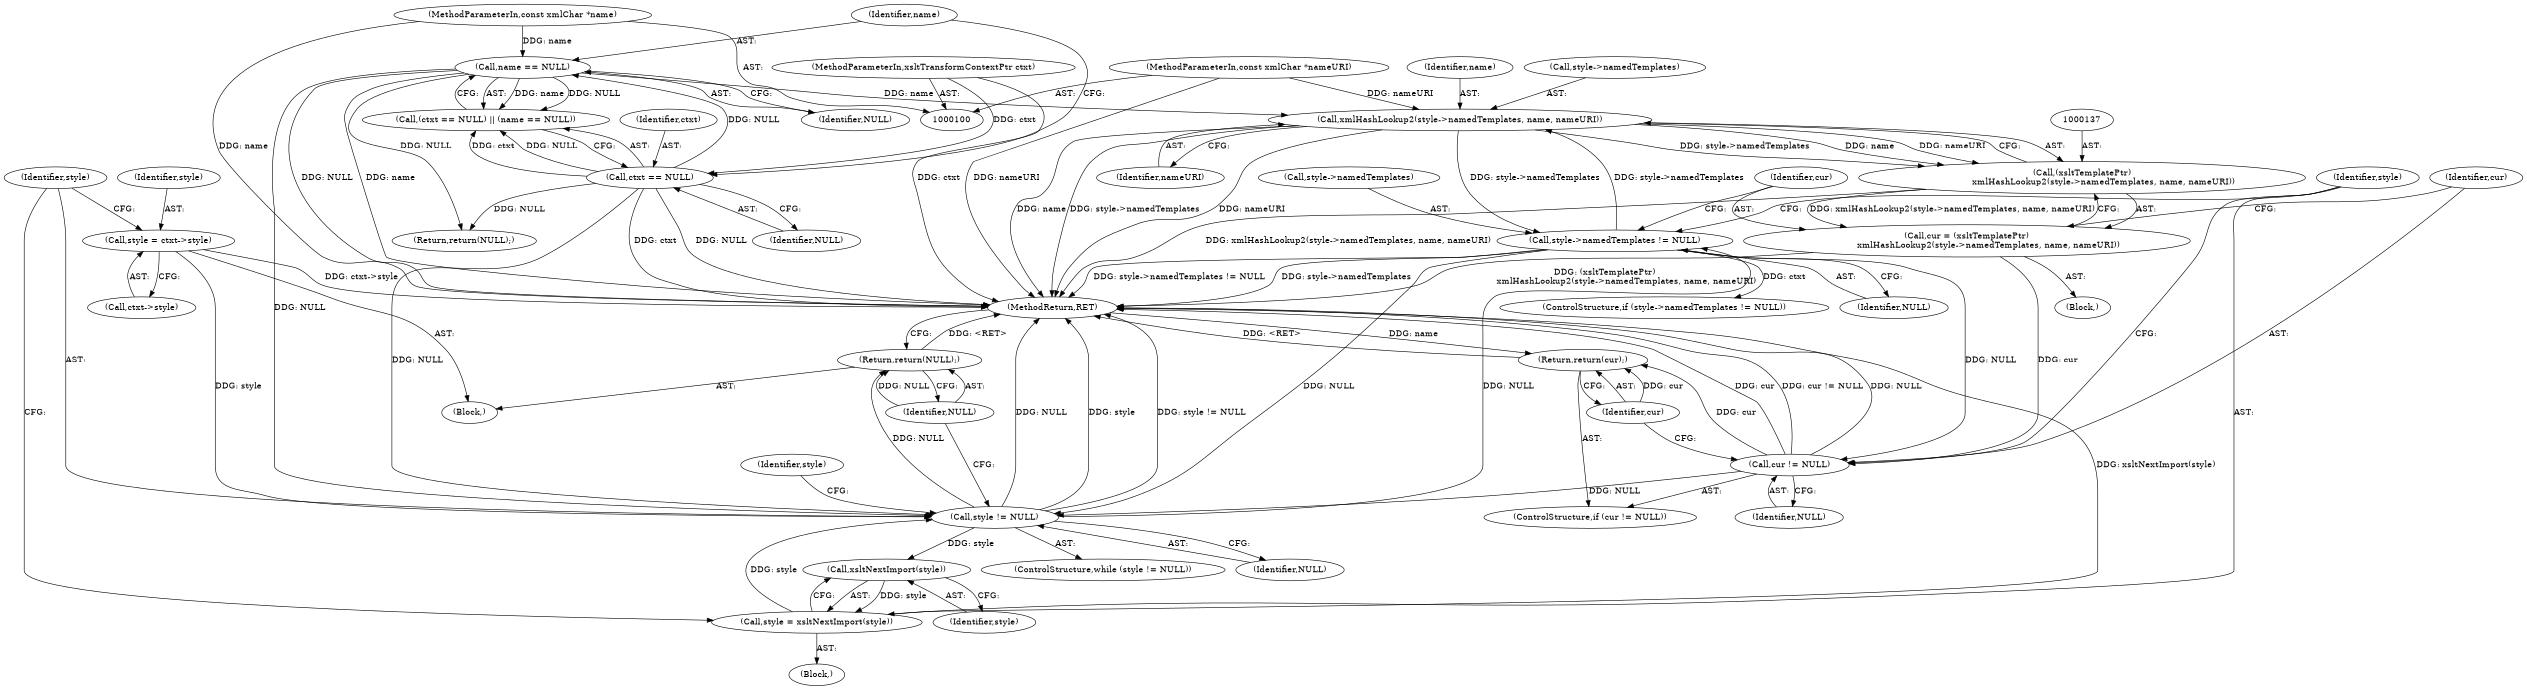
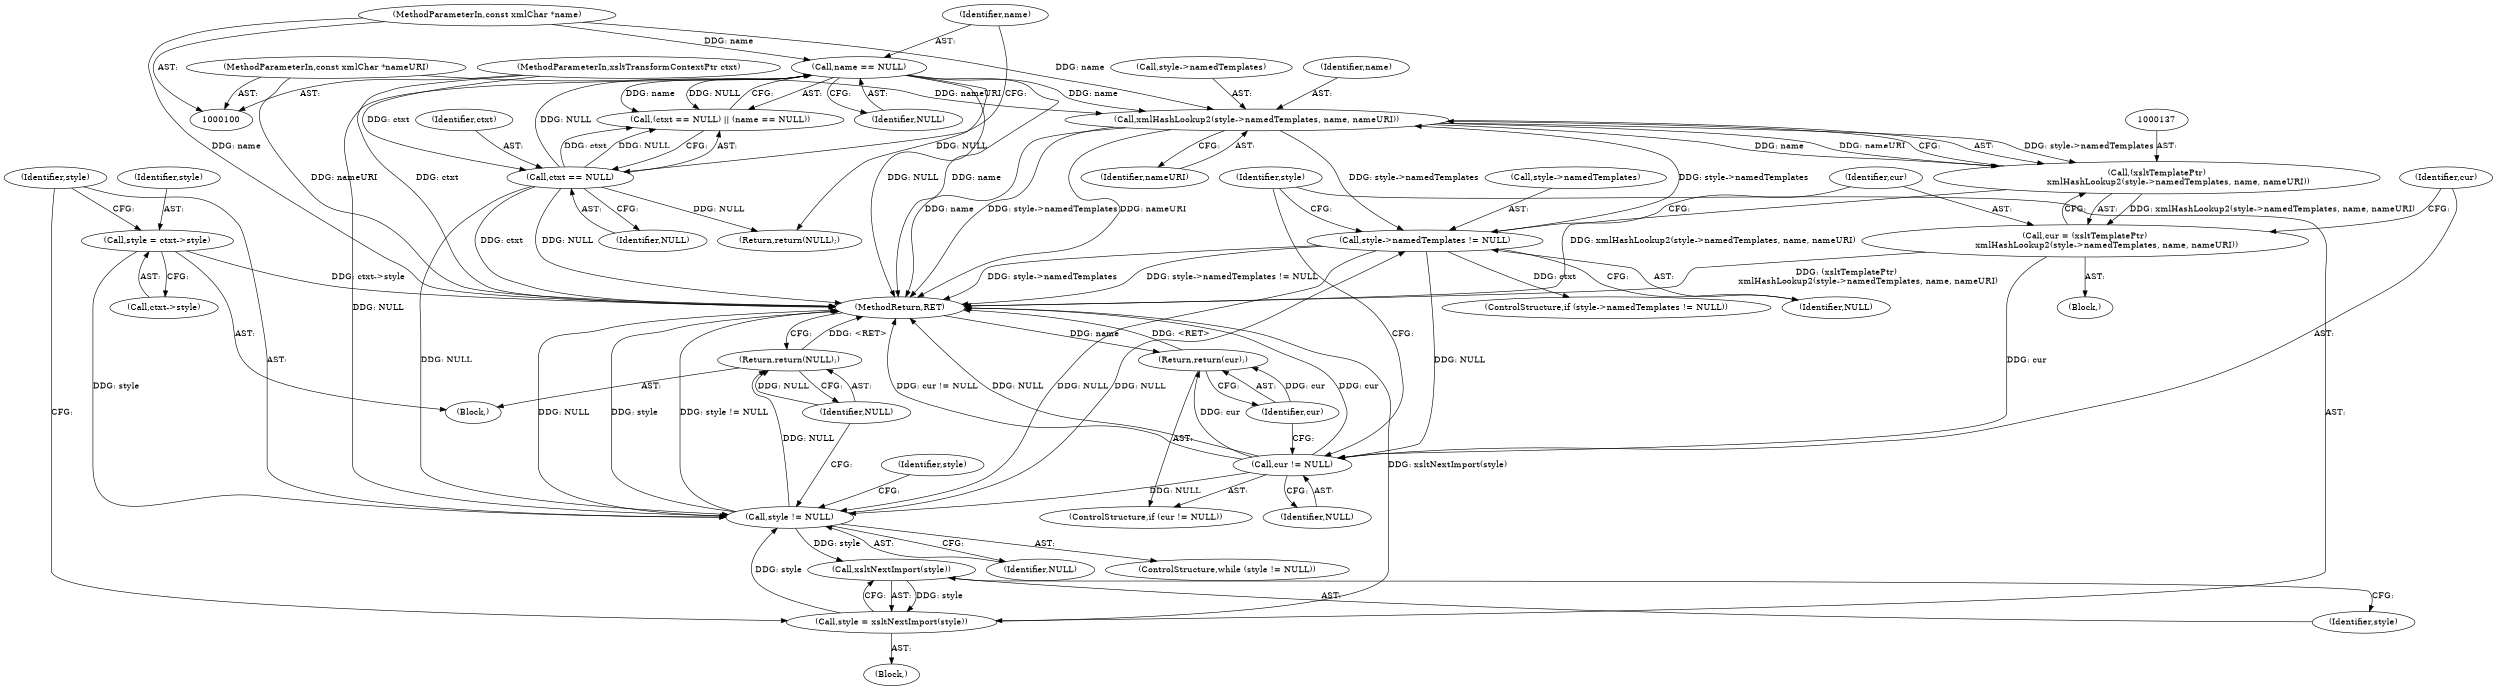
edge "(MethodParameterIn,const xmlChar *name)" -> "(Call,xmlHashLookup2(style->namedTemplates, name, nameURI))": added, label "DDG: name"
